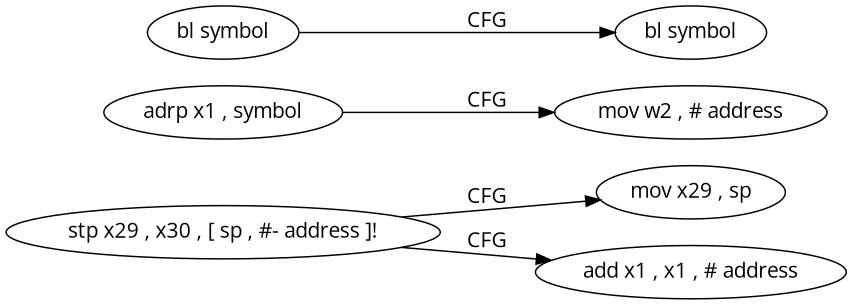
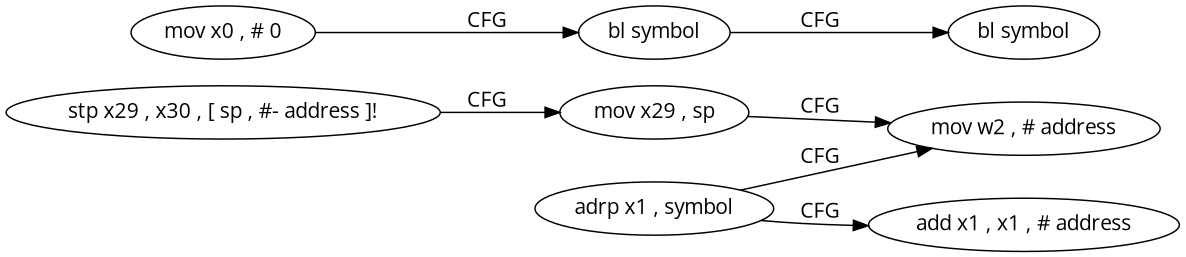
node "mov x0 , # 0": added
edge "mov x29 , sp" -> "mov w2 , # address": added, label "CFG"
edge "stp x29 , x30 , [ sp , #- address ]!" -> "add x1 , x1 , # address": now "adrp x1 , symbol" -> "add x1 , x1 , # address"
